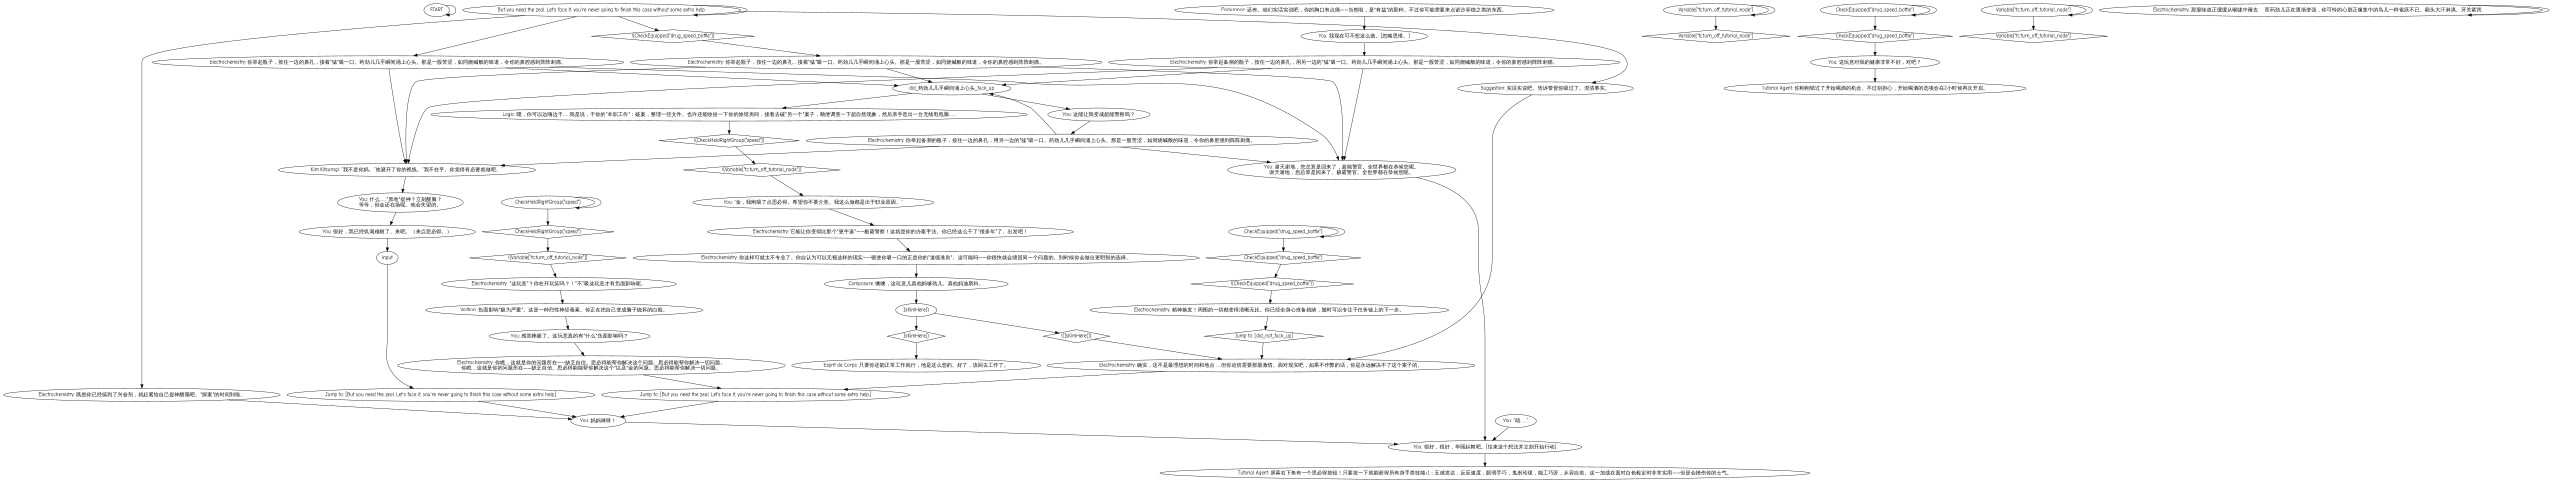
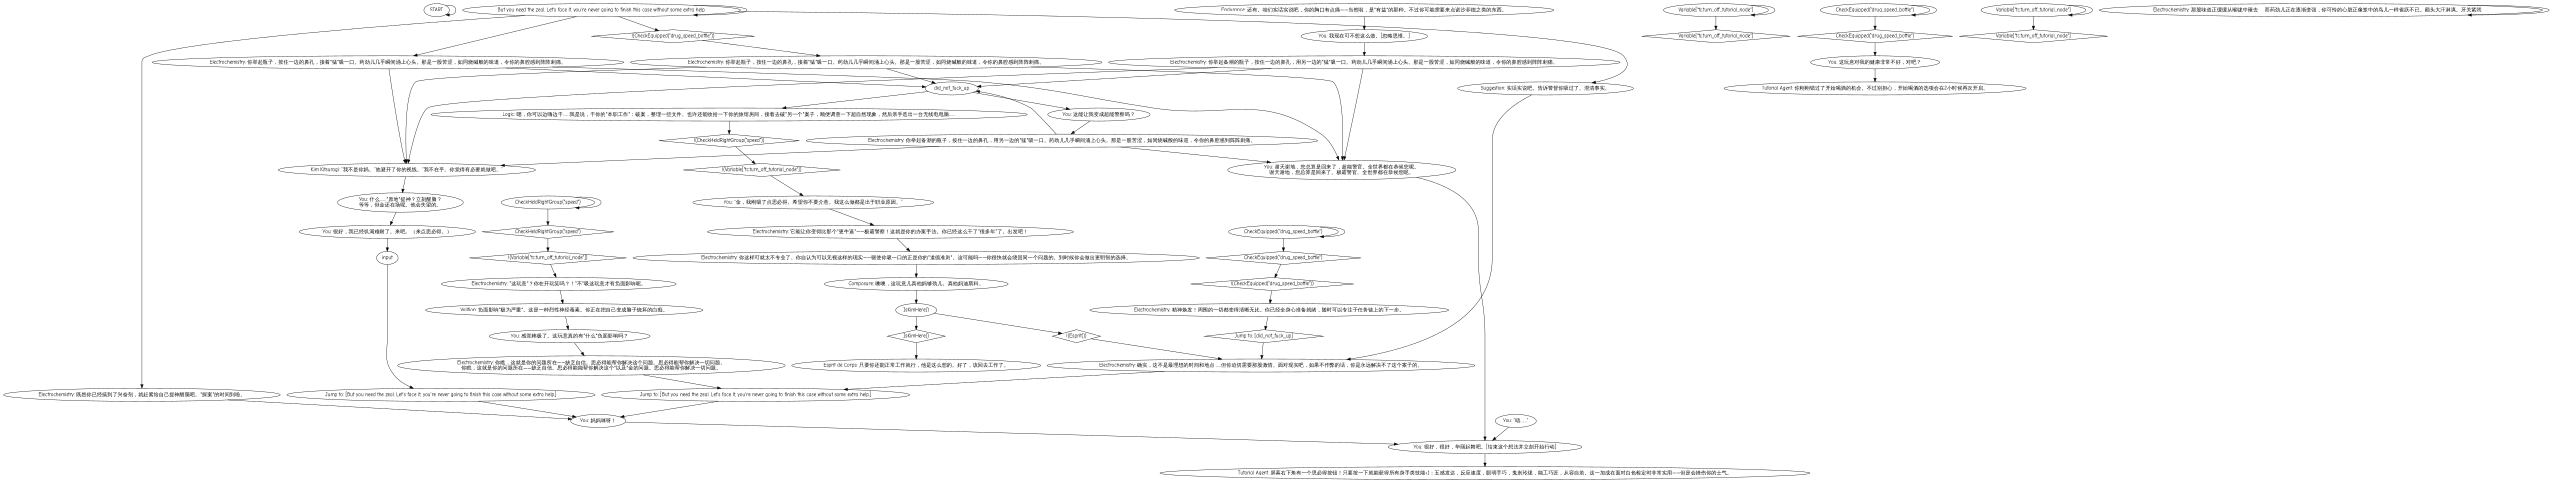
node "did_药劲儿几乎瞬间涌上心头_fuck_up": label "did_药劲儿几乎瞬间涌上心头_fuck_up" -> "did_not_fuck_up"
node "!(IsKimHere())": label "!(IsKimHere())" -> "!(Esprit())"
